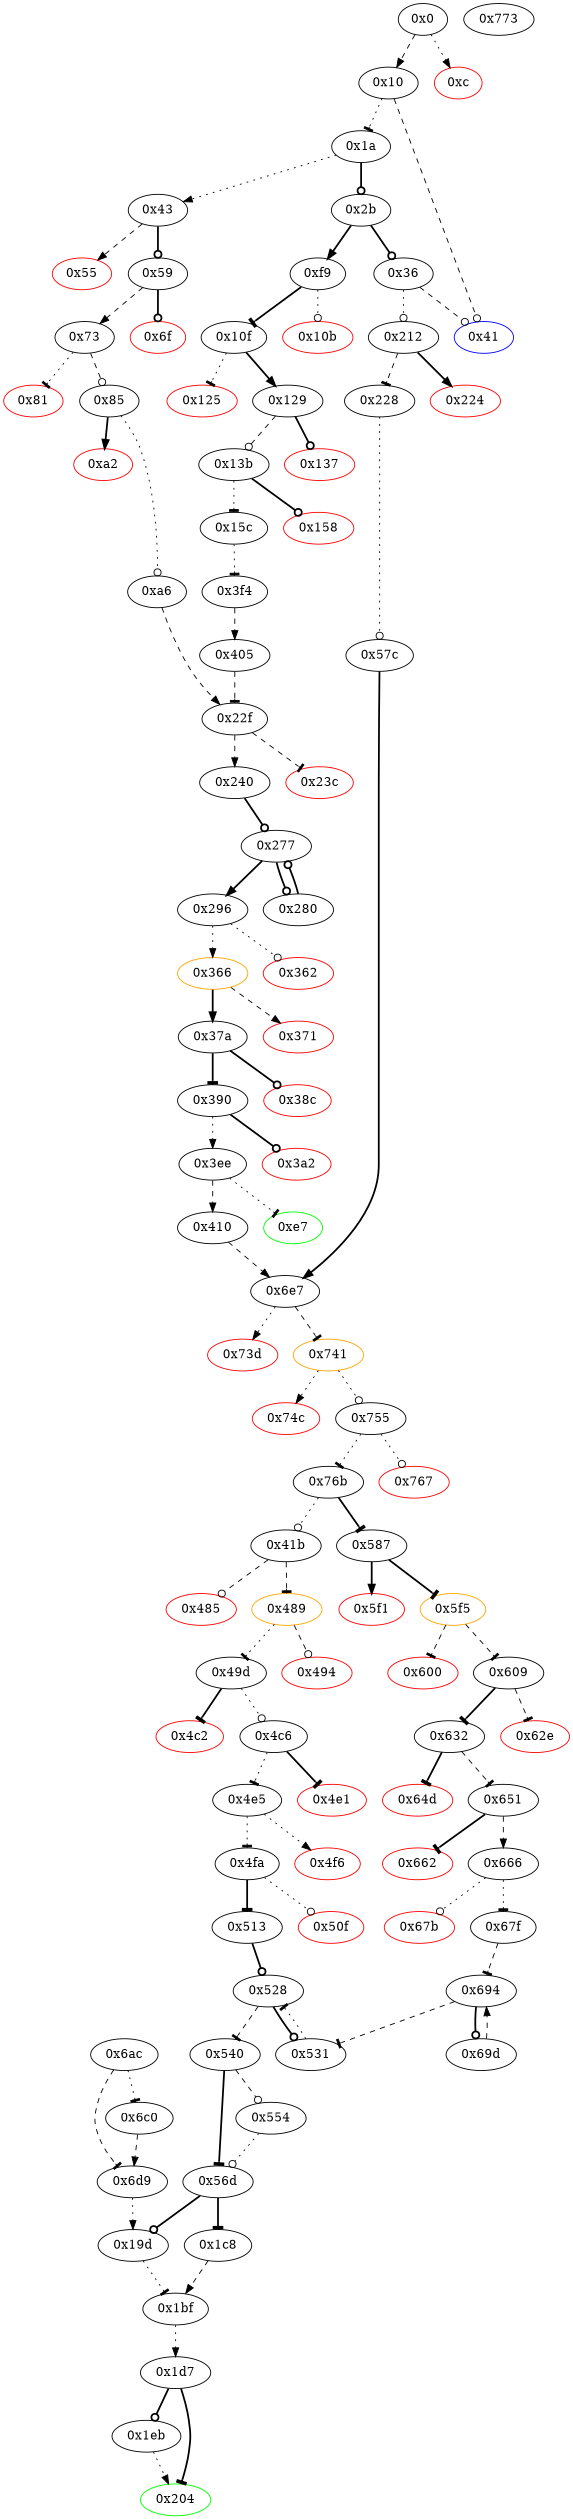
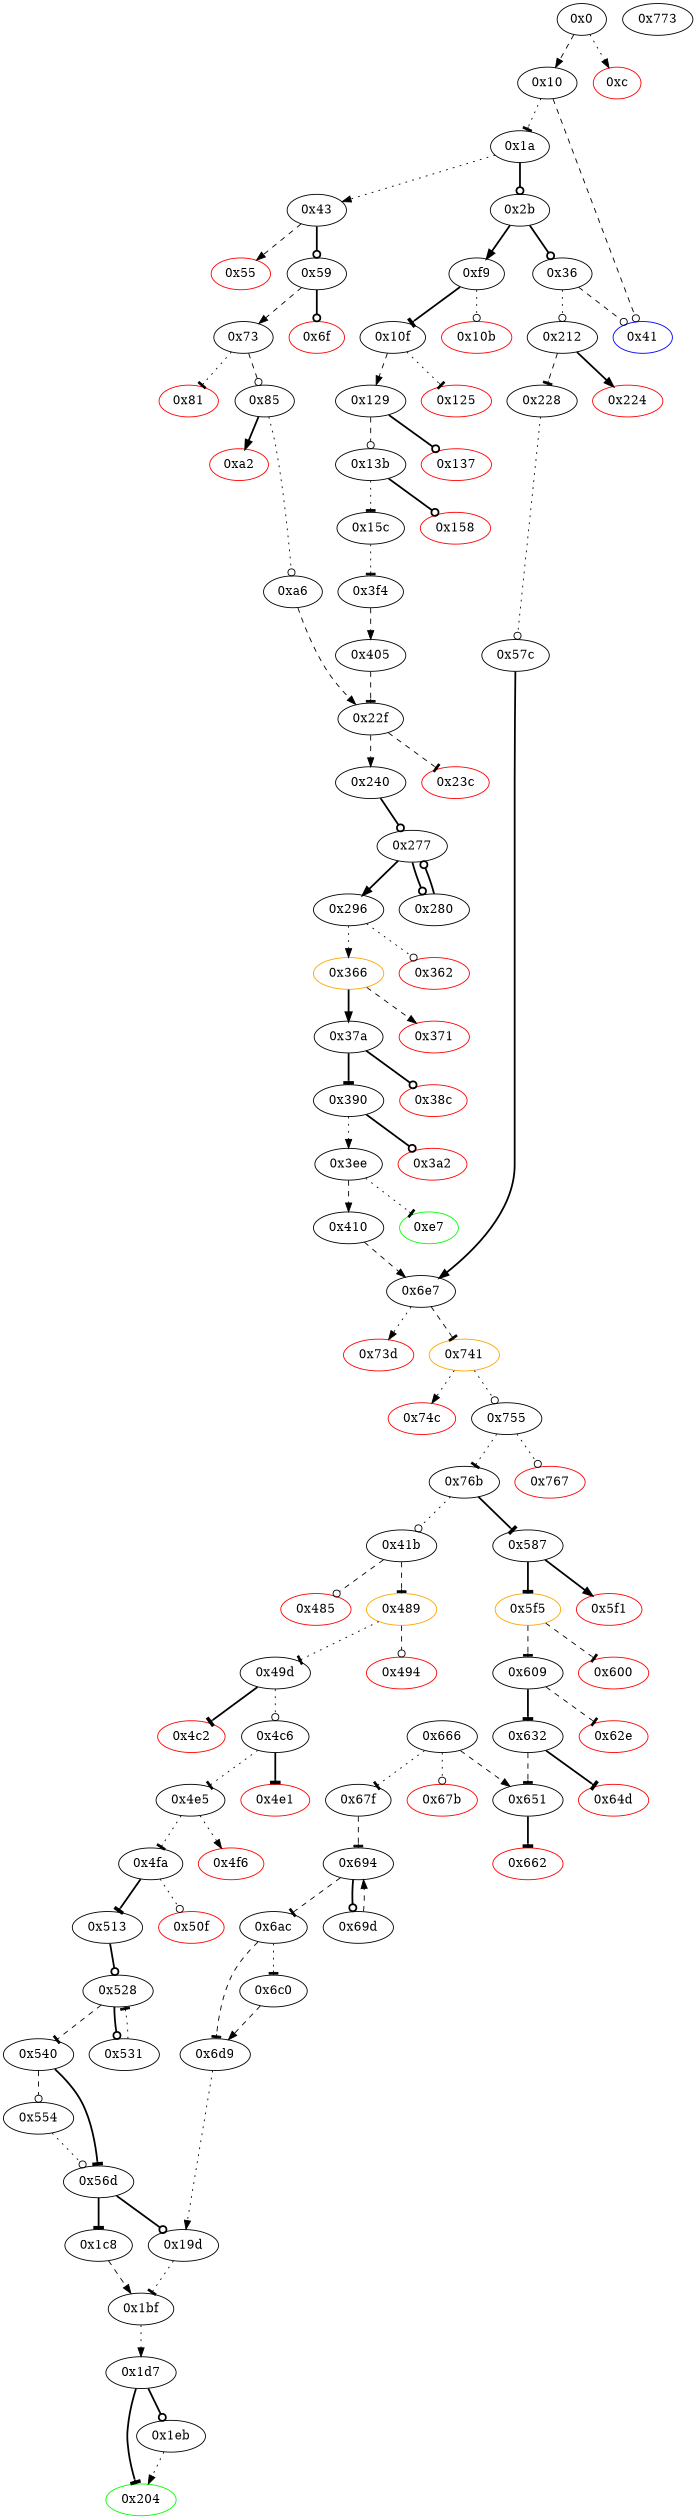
edge "0x10f" -> "0x129": style bold -> dashed
edge "0x651" -> "0x666": reversed
edge "0x694" -> "0x531": now "0x694" -> "0x6ac"
